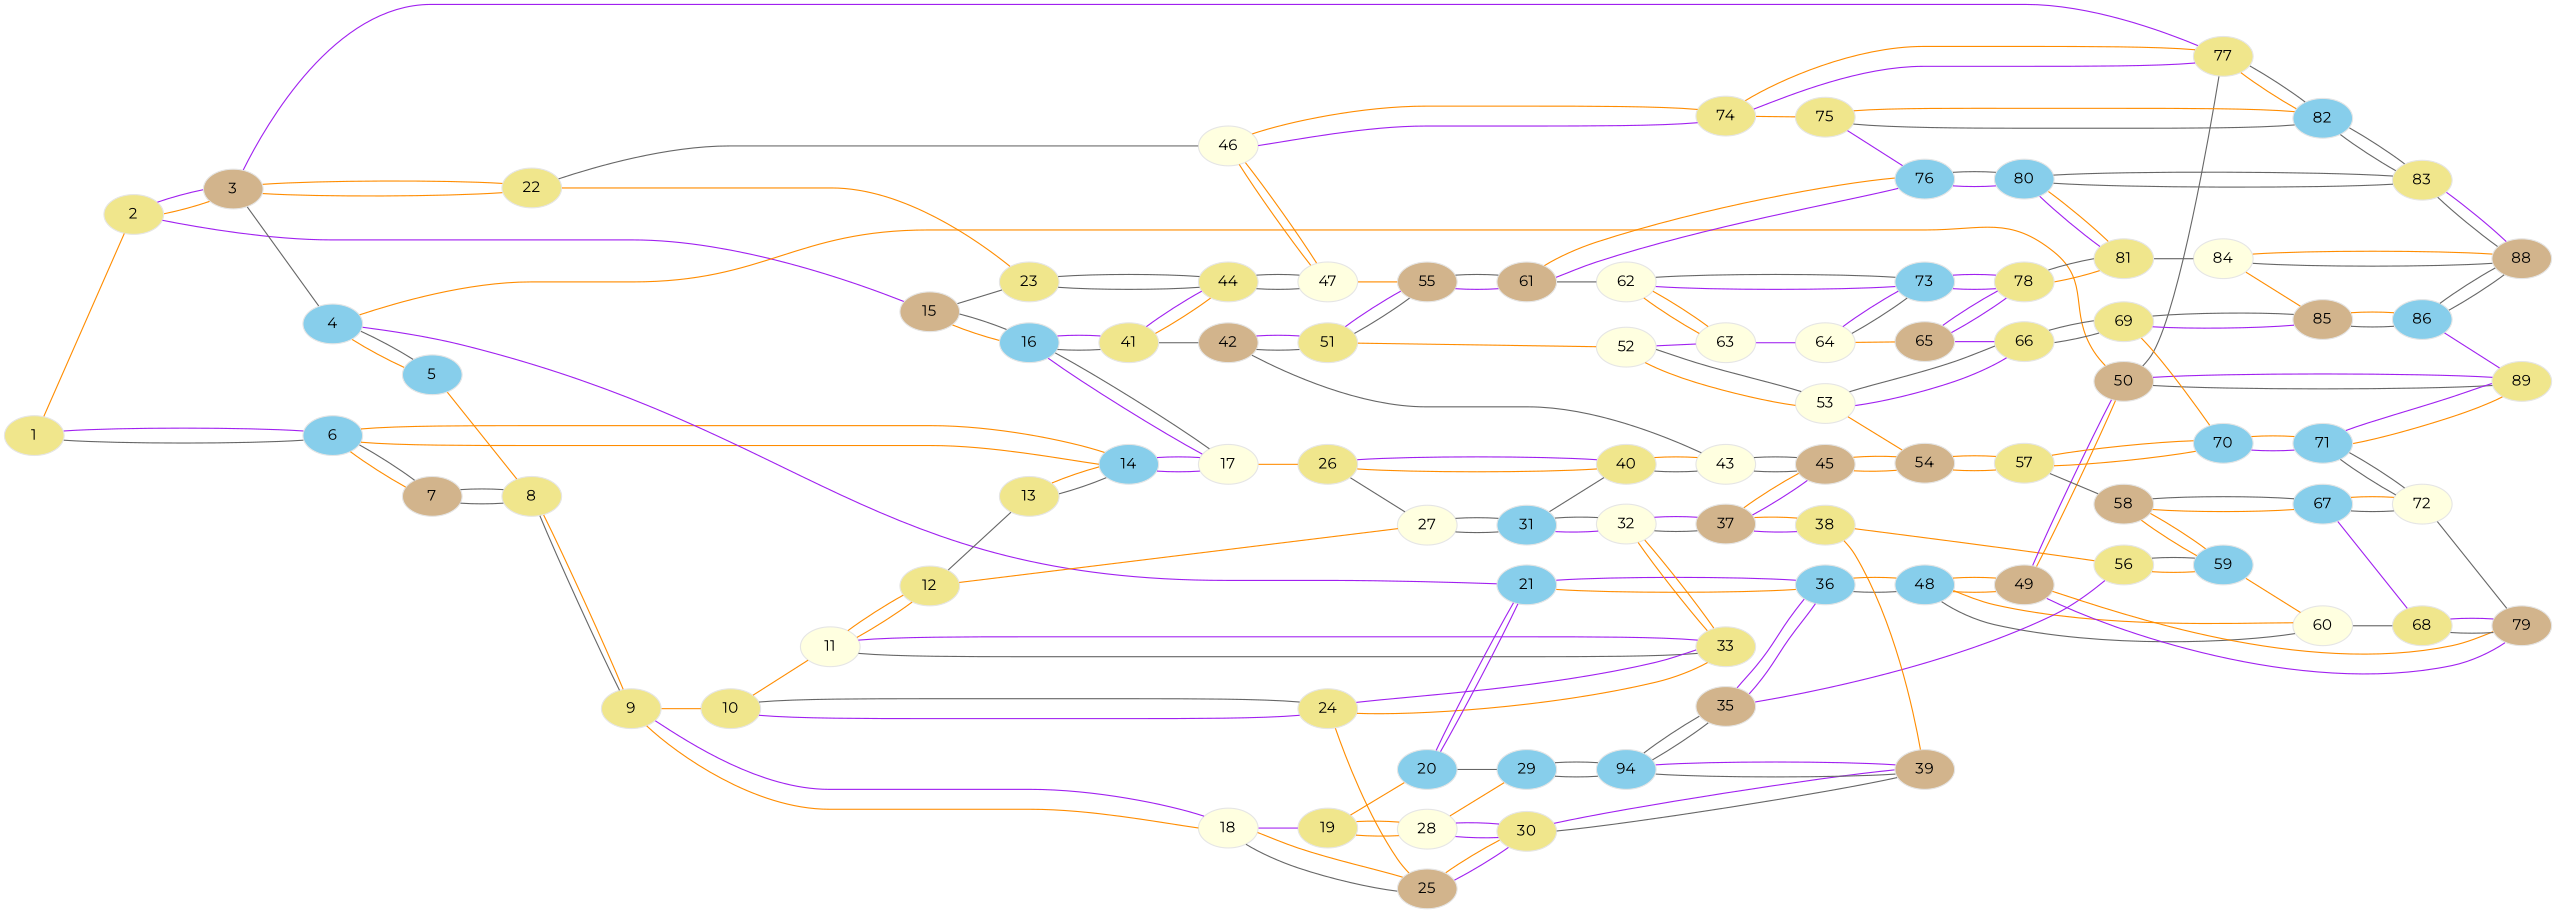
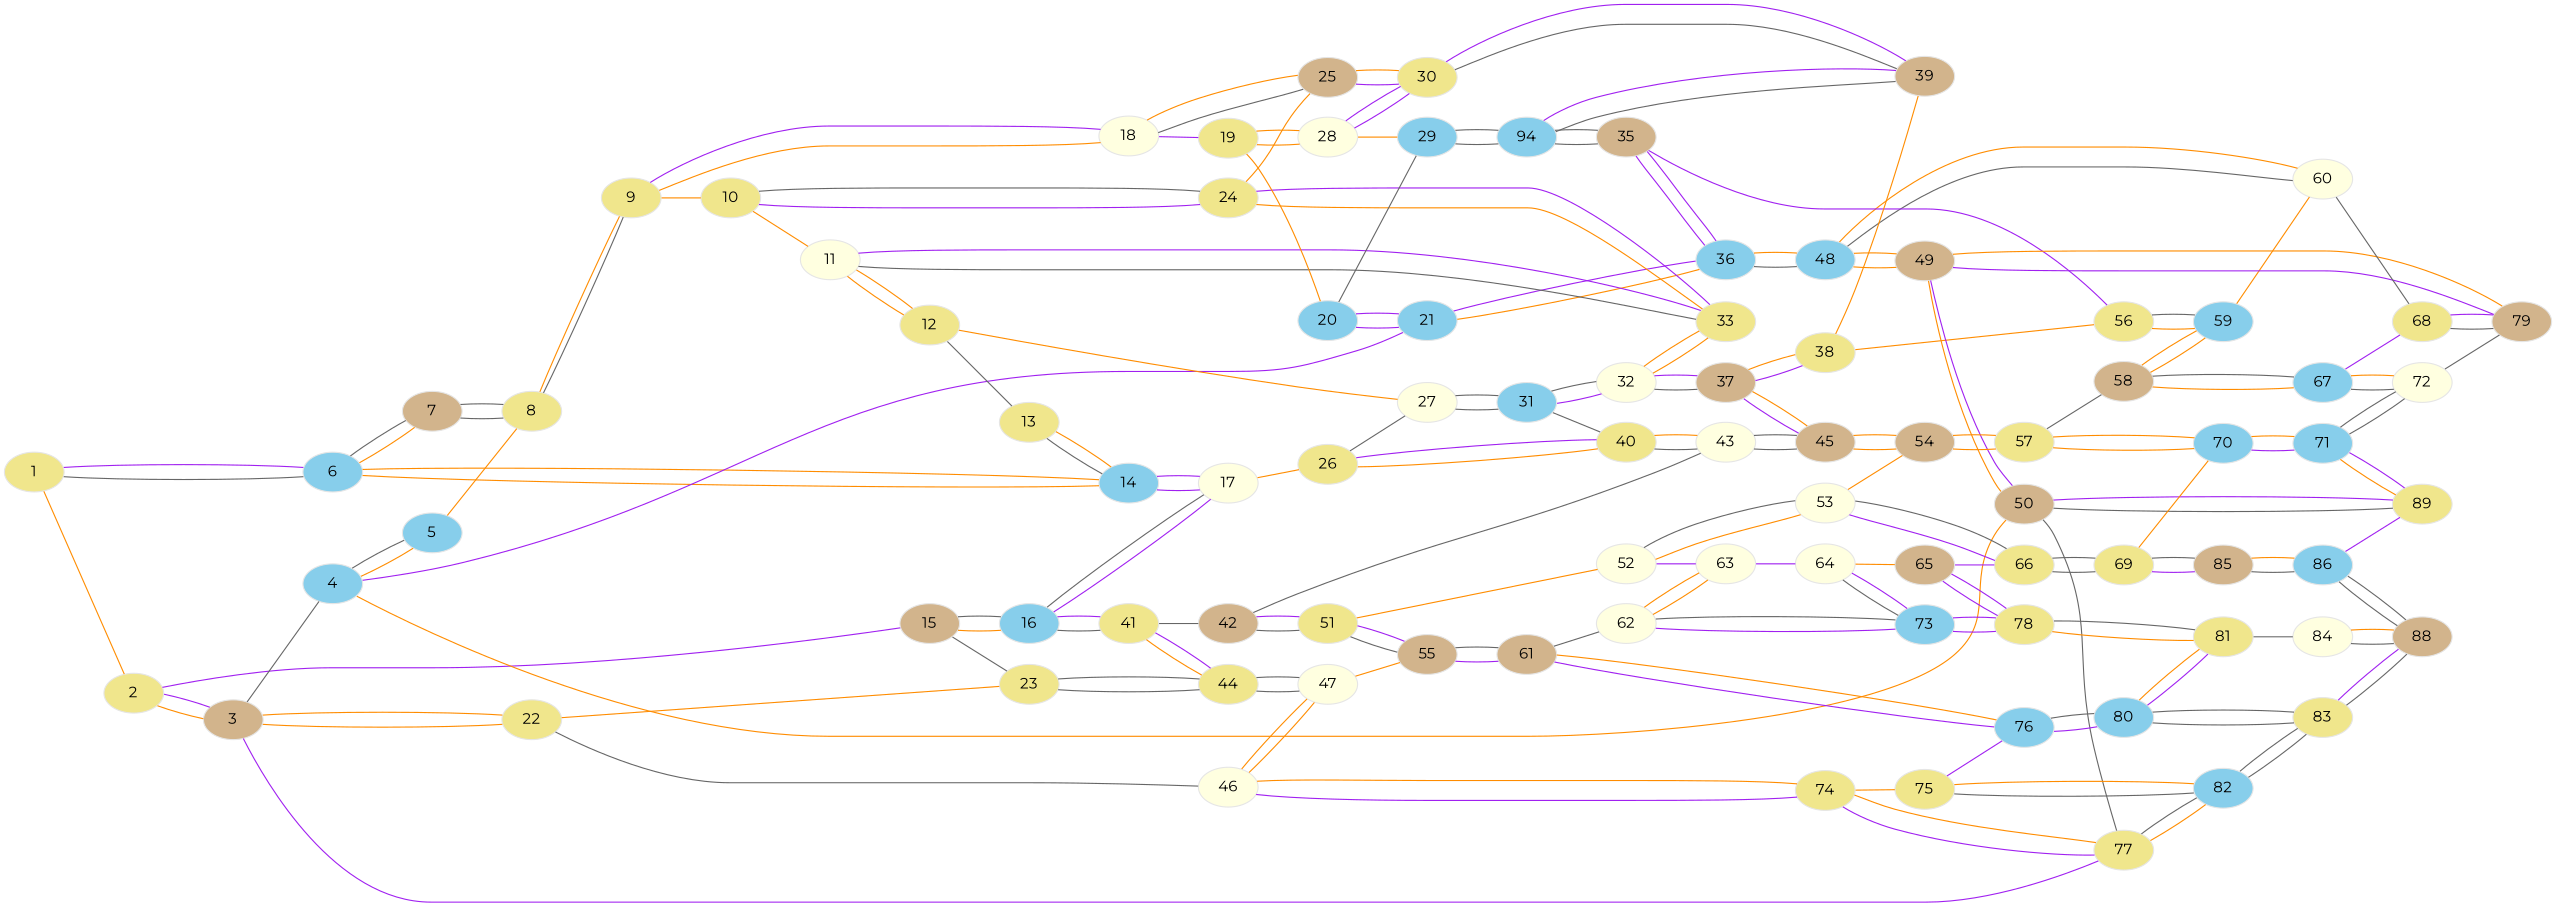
edge "84" -- "85": removed
